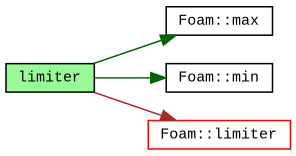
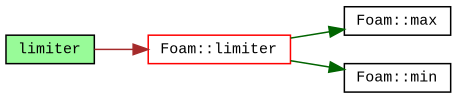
edge "limiter" -> "Foam::max": now "Foam::limiter" -> "Foam::max"
edge "limiter" -> "Foam::min": now "Foam::limiter" -> "Foam::min"
